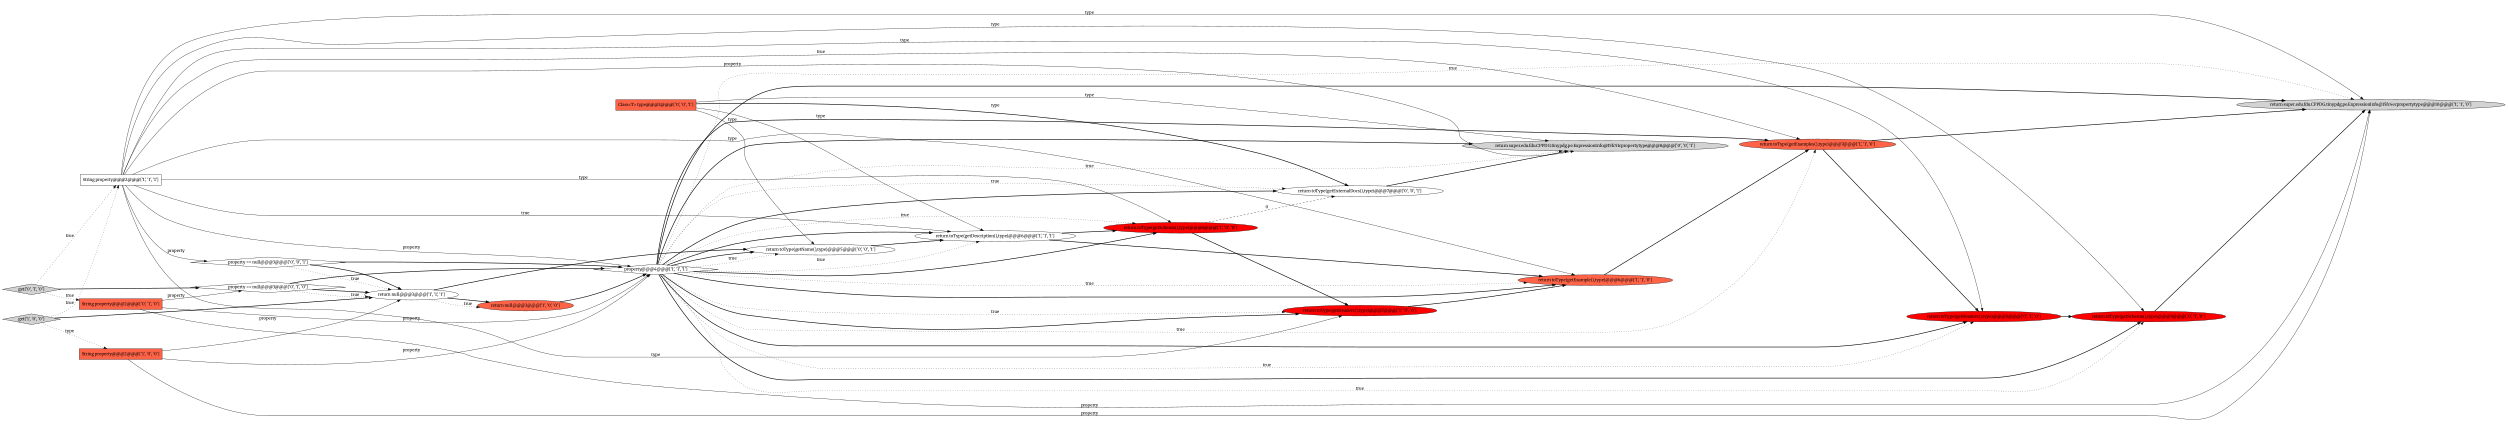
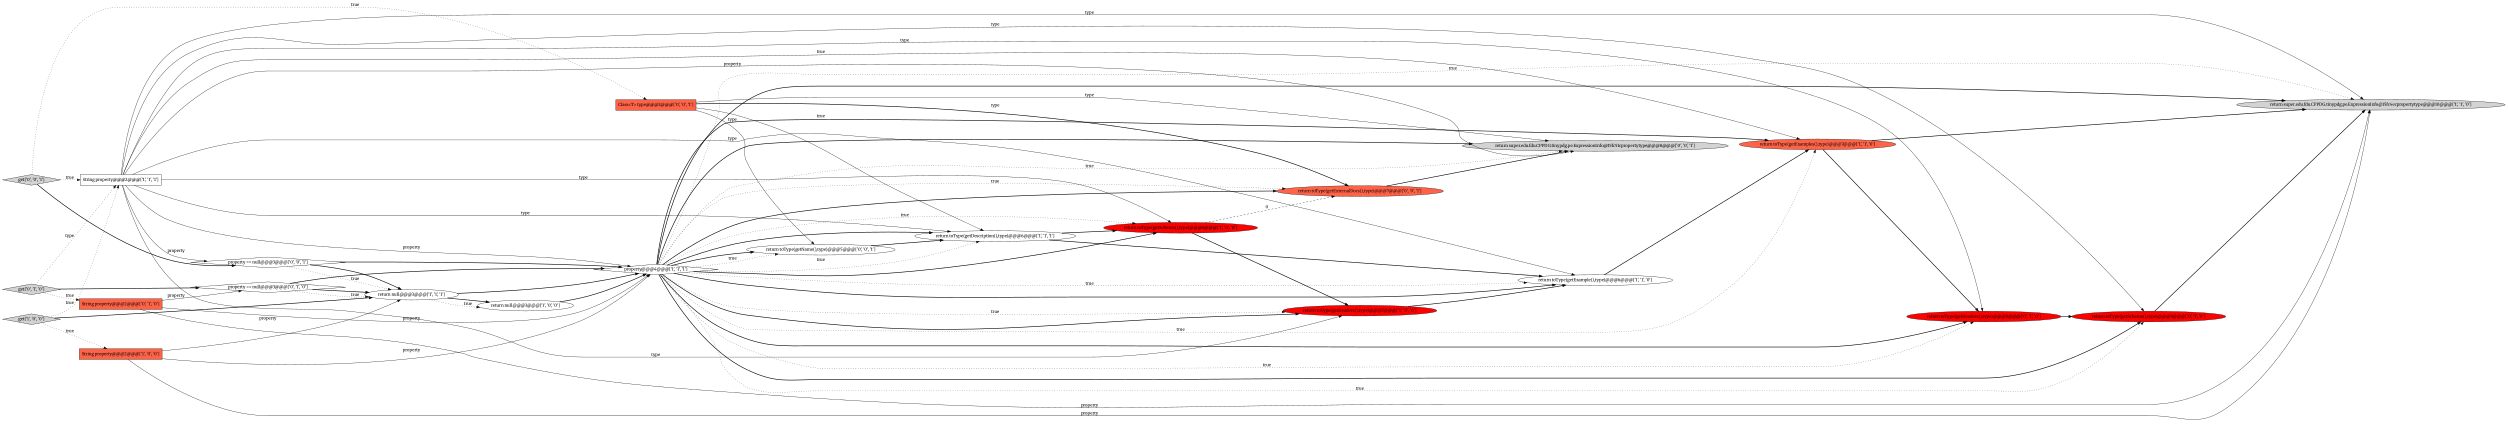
edge "Class<T> type@@@2@@@['0', '0', '1']" -> "return toType(getDescription(),type)@@@6@@@['1', '1', '1']": label "type" -> "true"
node "get['0', '0', '1']": added
node "return toType(getExternalDocs(),type)@@@7@@@['0', '0', '1']": fillcolor white -> tomato
edge "String property@@@2@@@['1', '1', '1']" -> "return toType(getDescription(),type)@@@6@@@['1', '1', '1']": label "true" -> "type"
edge "get['0', '1', '0']" -> "String property@@@2@@@['1', '1', '1']": label "true" -> "type"
edge "return null@@@3@@@['1', '1', '1']" -> "return toType(getName(),type)@@@5@@@['0', '0', '1']": now "return null@@@3@@@['1', '1', '1']" -> "property@@@4@@@['1', '1', '1']"
node "return toType(getExample(),type)@@@6@@@['1', '1', '0']": fillcolor tomato -> white
node "return null@@@3@@@['1', '0', '0']": fillcolor tomato -> white
edge "get['1', '0', '0']" -> "String property@@@2@@@['1', '0', '0']": label "type" -> "true"
